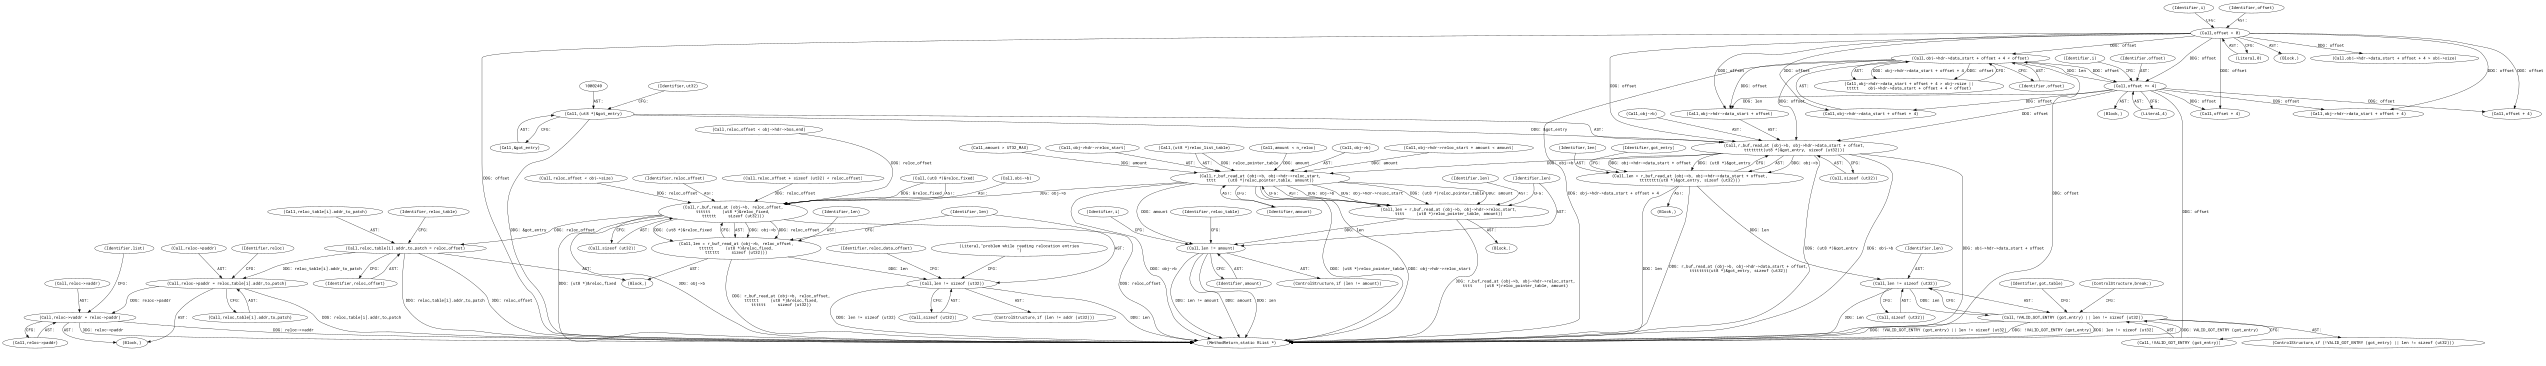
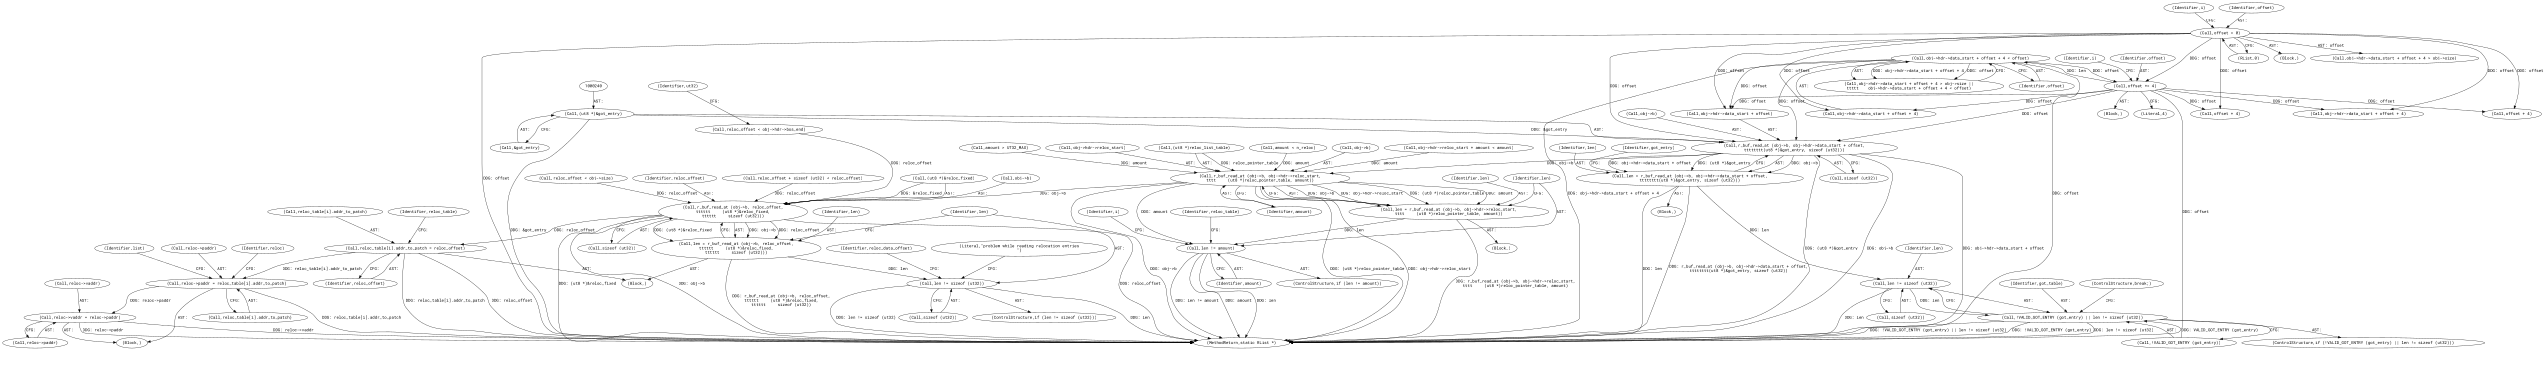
edge "(Call,offset = 0)" -> "(Call,obj->hdr->data_start + offset + 4 < offset)": removed, label "DDG: offset"
edge "(Call,offset = 0)" -> "(Call,obj->hdr->data_start + offset + 4 > obj->size)": label "DDG: offset" -> "AST: offset"
node "(Literal,0)": label "(Literal,0)" -> "(RList,0)"
edge "(Identifier,ut32)" -> "(Call,(ut8 *)&got_entry)": now "(Identifier,ut32)" -> "(Call,reloc_offset < obj->hdr->bss_end)"
edge "(Call,offset += 4)" -> "(Call,obj->hdr->data_start + offset)": label "DDG: len" -> "DDG: offset"
edge "(Literal,4)" -> "(Call,offset += 4)": removed, label "AST:"
edge "(Identifier,list)" -> "(Call,reloc->vaddr = reloc->paddr)": now "(Identifier,list)" -> "(Call,reloc->paddr = reloc_table[i].addr_to_patch)"
edge "(Identifier,got_table)" -> "(Call,!VALID_GOT_ENTRY (got_entry) || len != sizeof (ut32))": label "CFG: " -> "AST: "
node "(ControlStructure,if (len != addr (ut32)))": label "(ControlStructure,if (len != addr (ut32)))" -> "(ControlStructure,if (len != sizeof (ut32)))"
